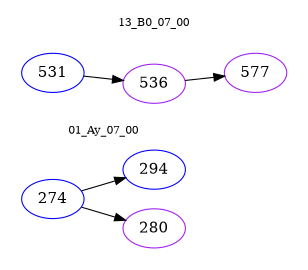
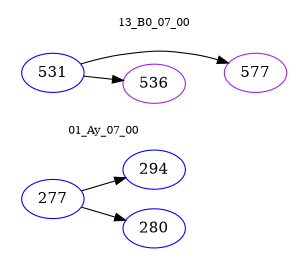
edge "536" -> "577": now "531" -> "577"
node "274": label "274" -> "277"
node "280": color purple -> blue
